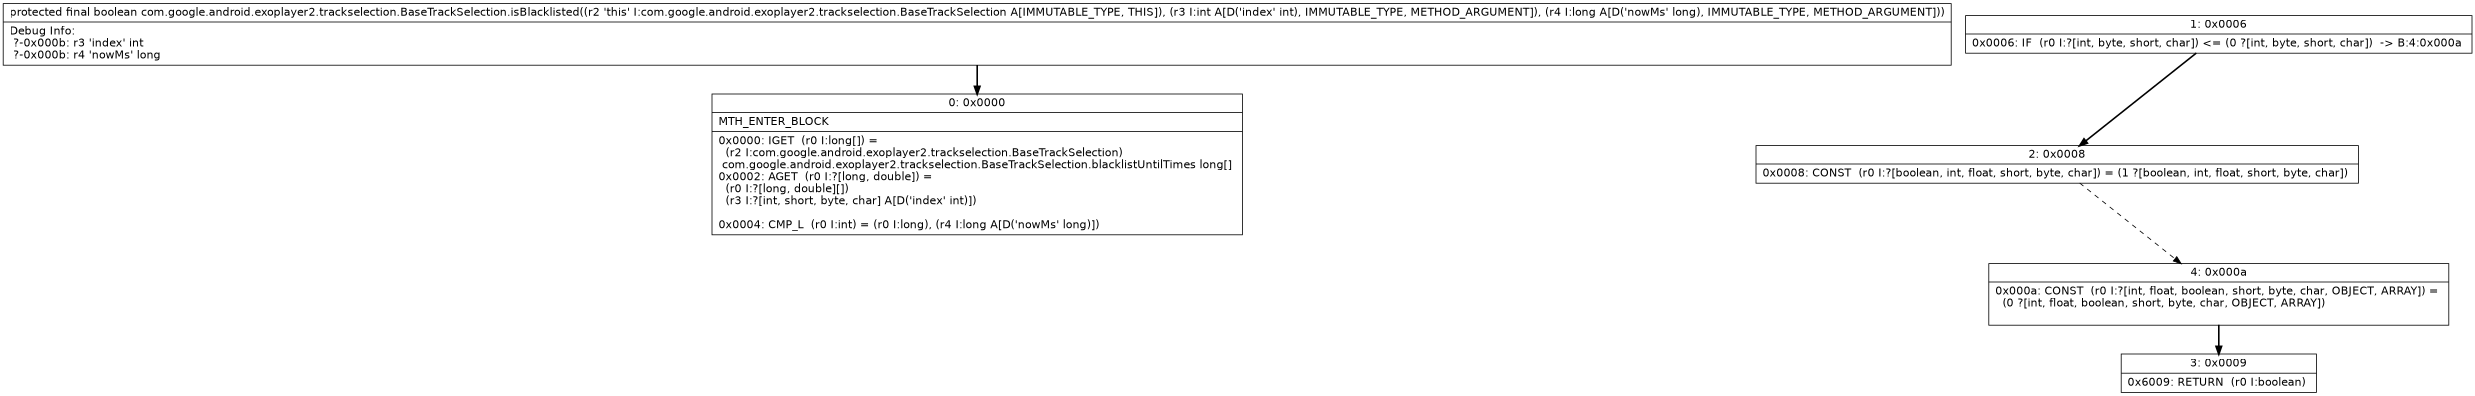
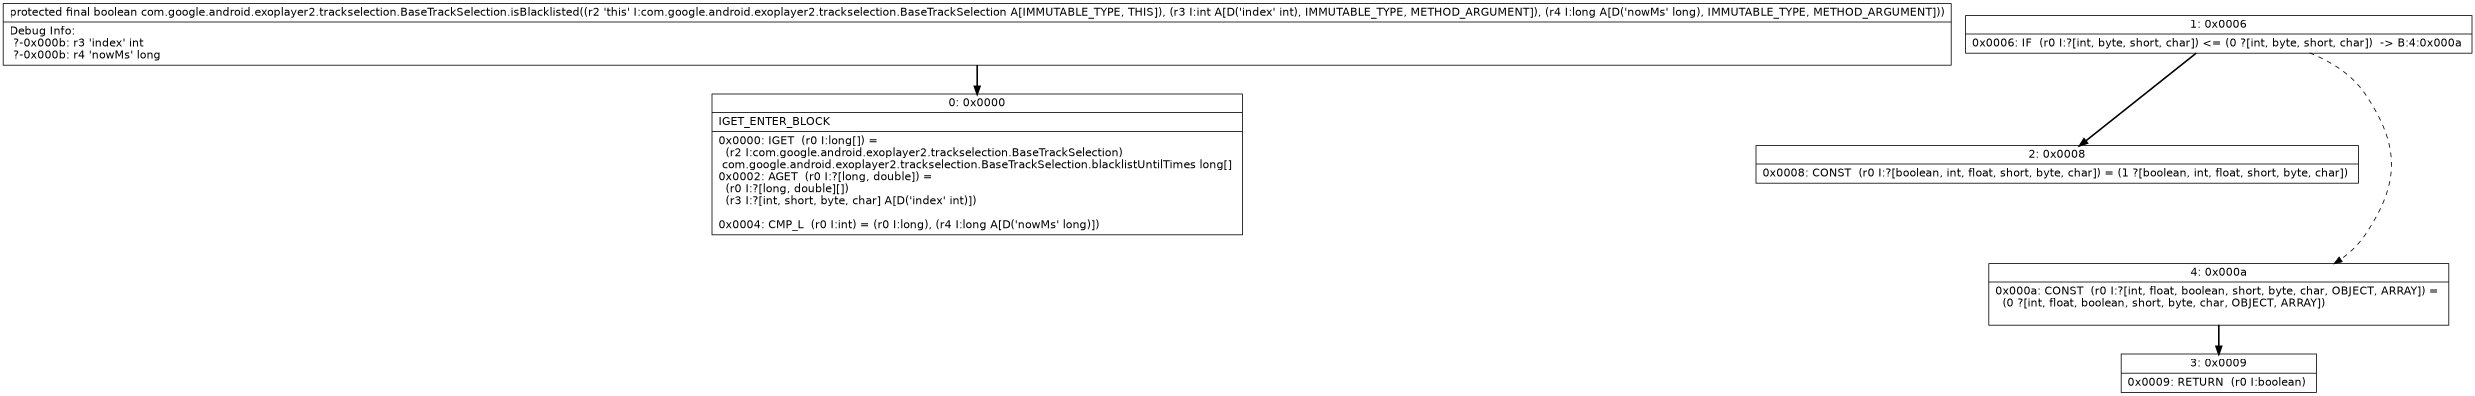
node "0: 0x0000": text "MTH_ENTER_BLOCK" -> "IGET_ENTER_BLOCK"
edge "2: 0x0008" -> "4: 0x000a": now "1: 0x0006" -> "4: 0x000a"
node "3: 0x0009": text "0x6009: RETURN  (r0 I:boolean)" -> "0x0009: RETURN  (r0 I:boolean)"
